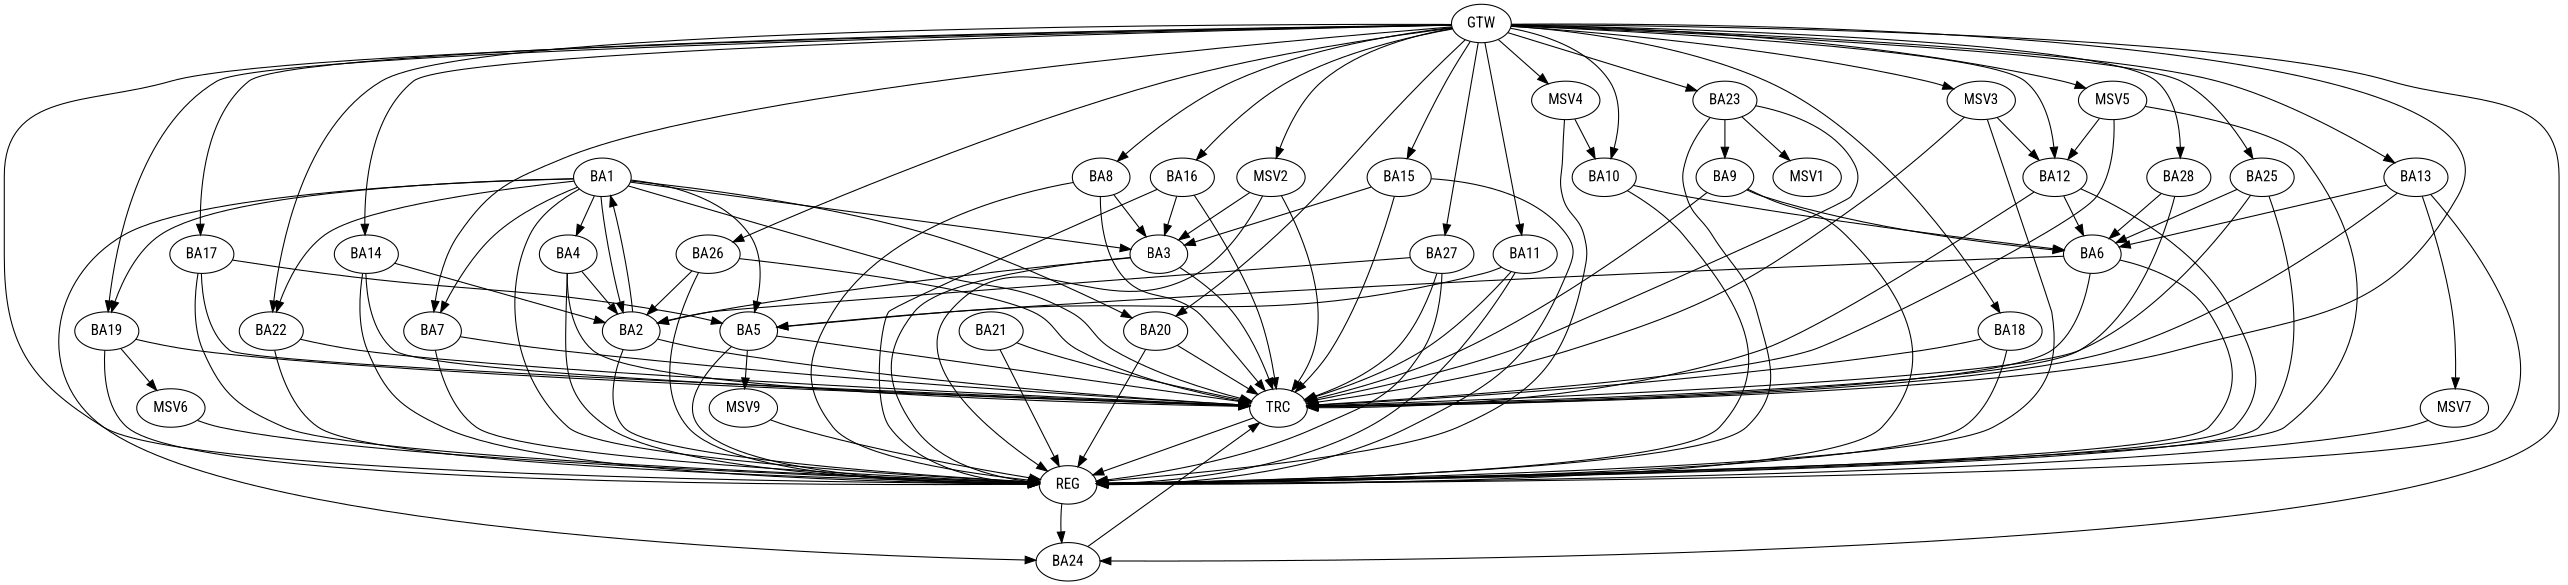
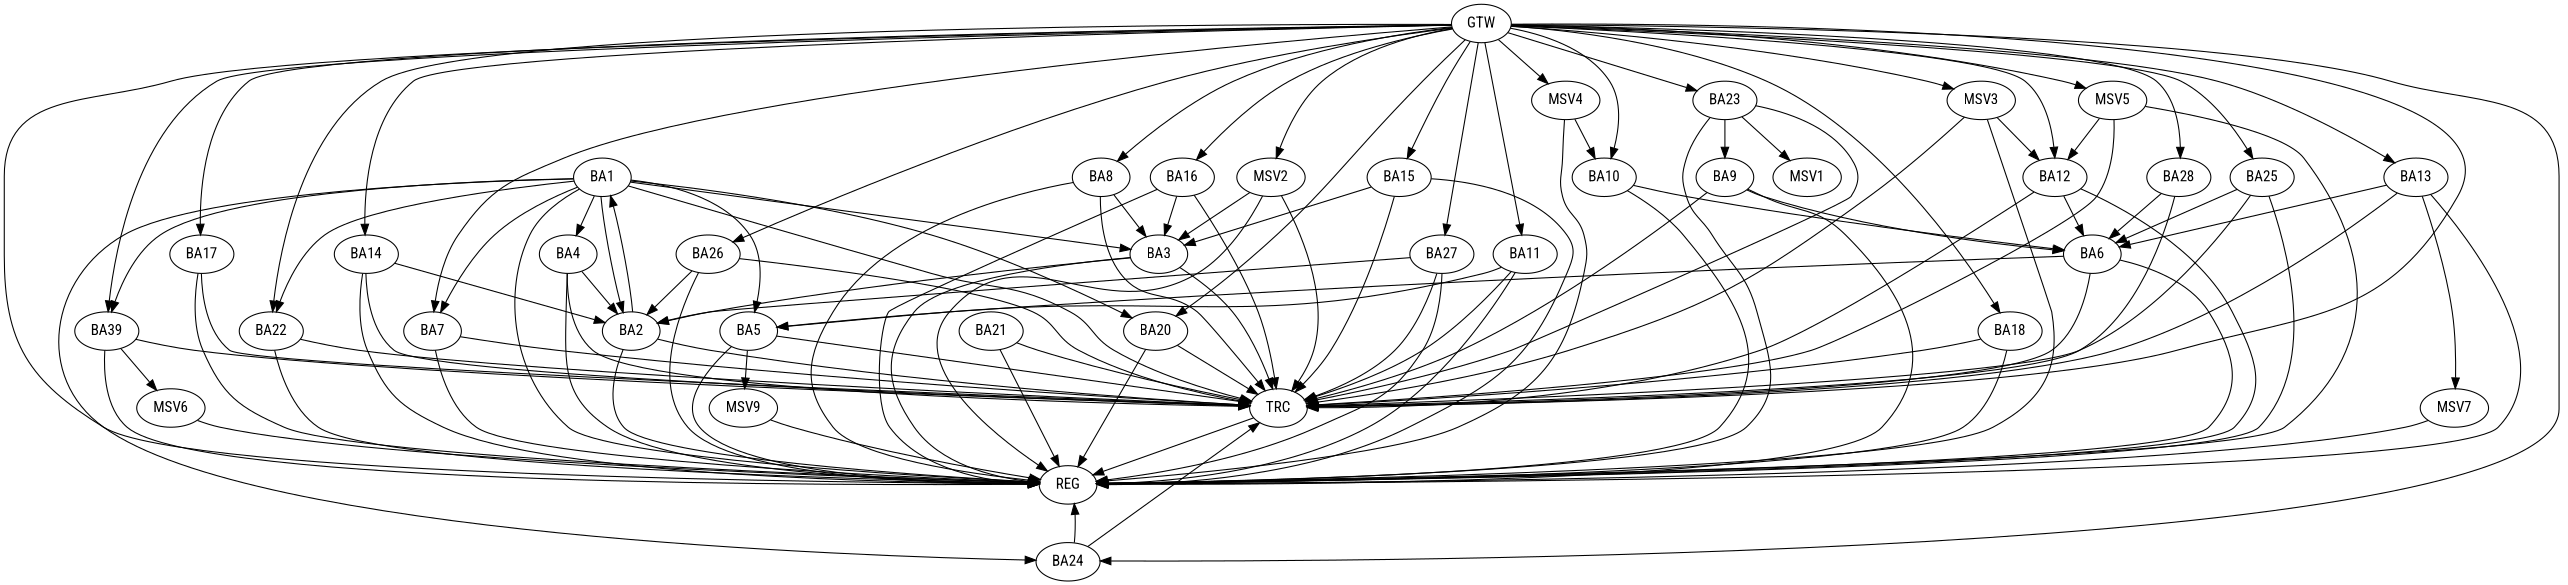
edge "BA17" -> "BA5": removed
node "BA19": label "BA19" -> "BA39"
edge "REG" -> "BA24": reversed
